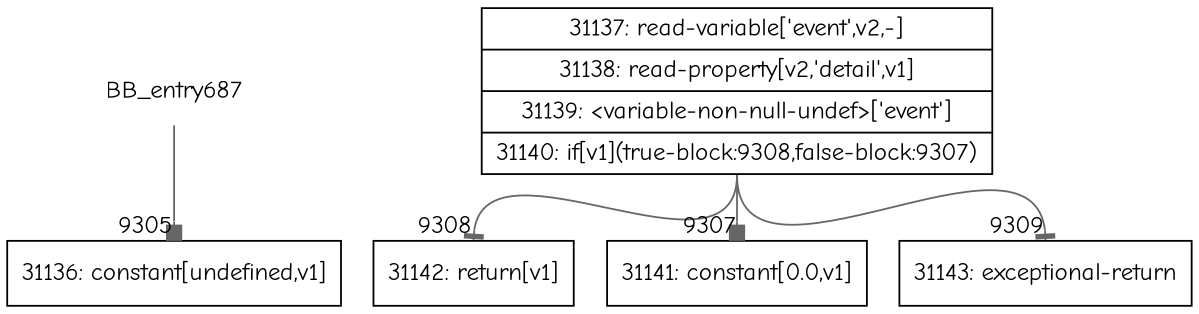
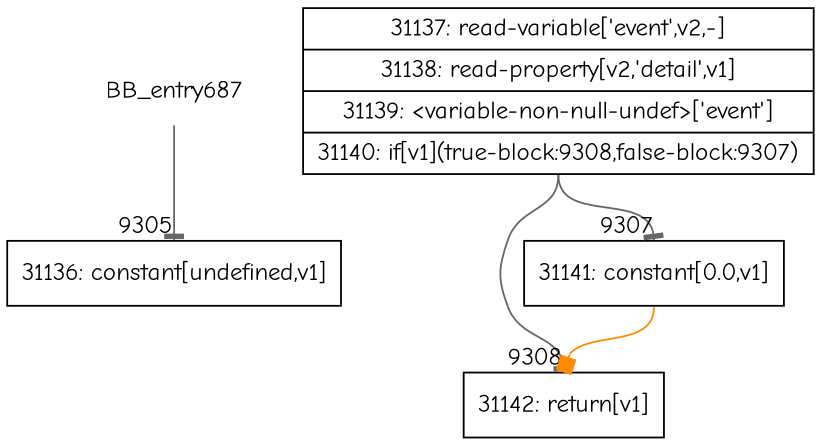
edge "BB_entry687" -> "31136: constant[undefined,v1]": arrowhead box -> tee
edge "31137: read-variable['event',v2,-]" -> "31141: constant[0.0,v1]": arrowhead box -> tee
node "31143: exceptional-return": removed
edge "31141: constant[0.0,v1]" -> "31142: return[v1]": added
